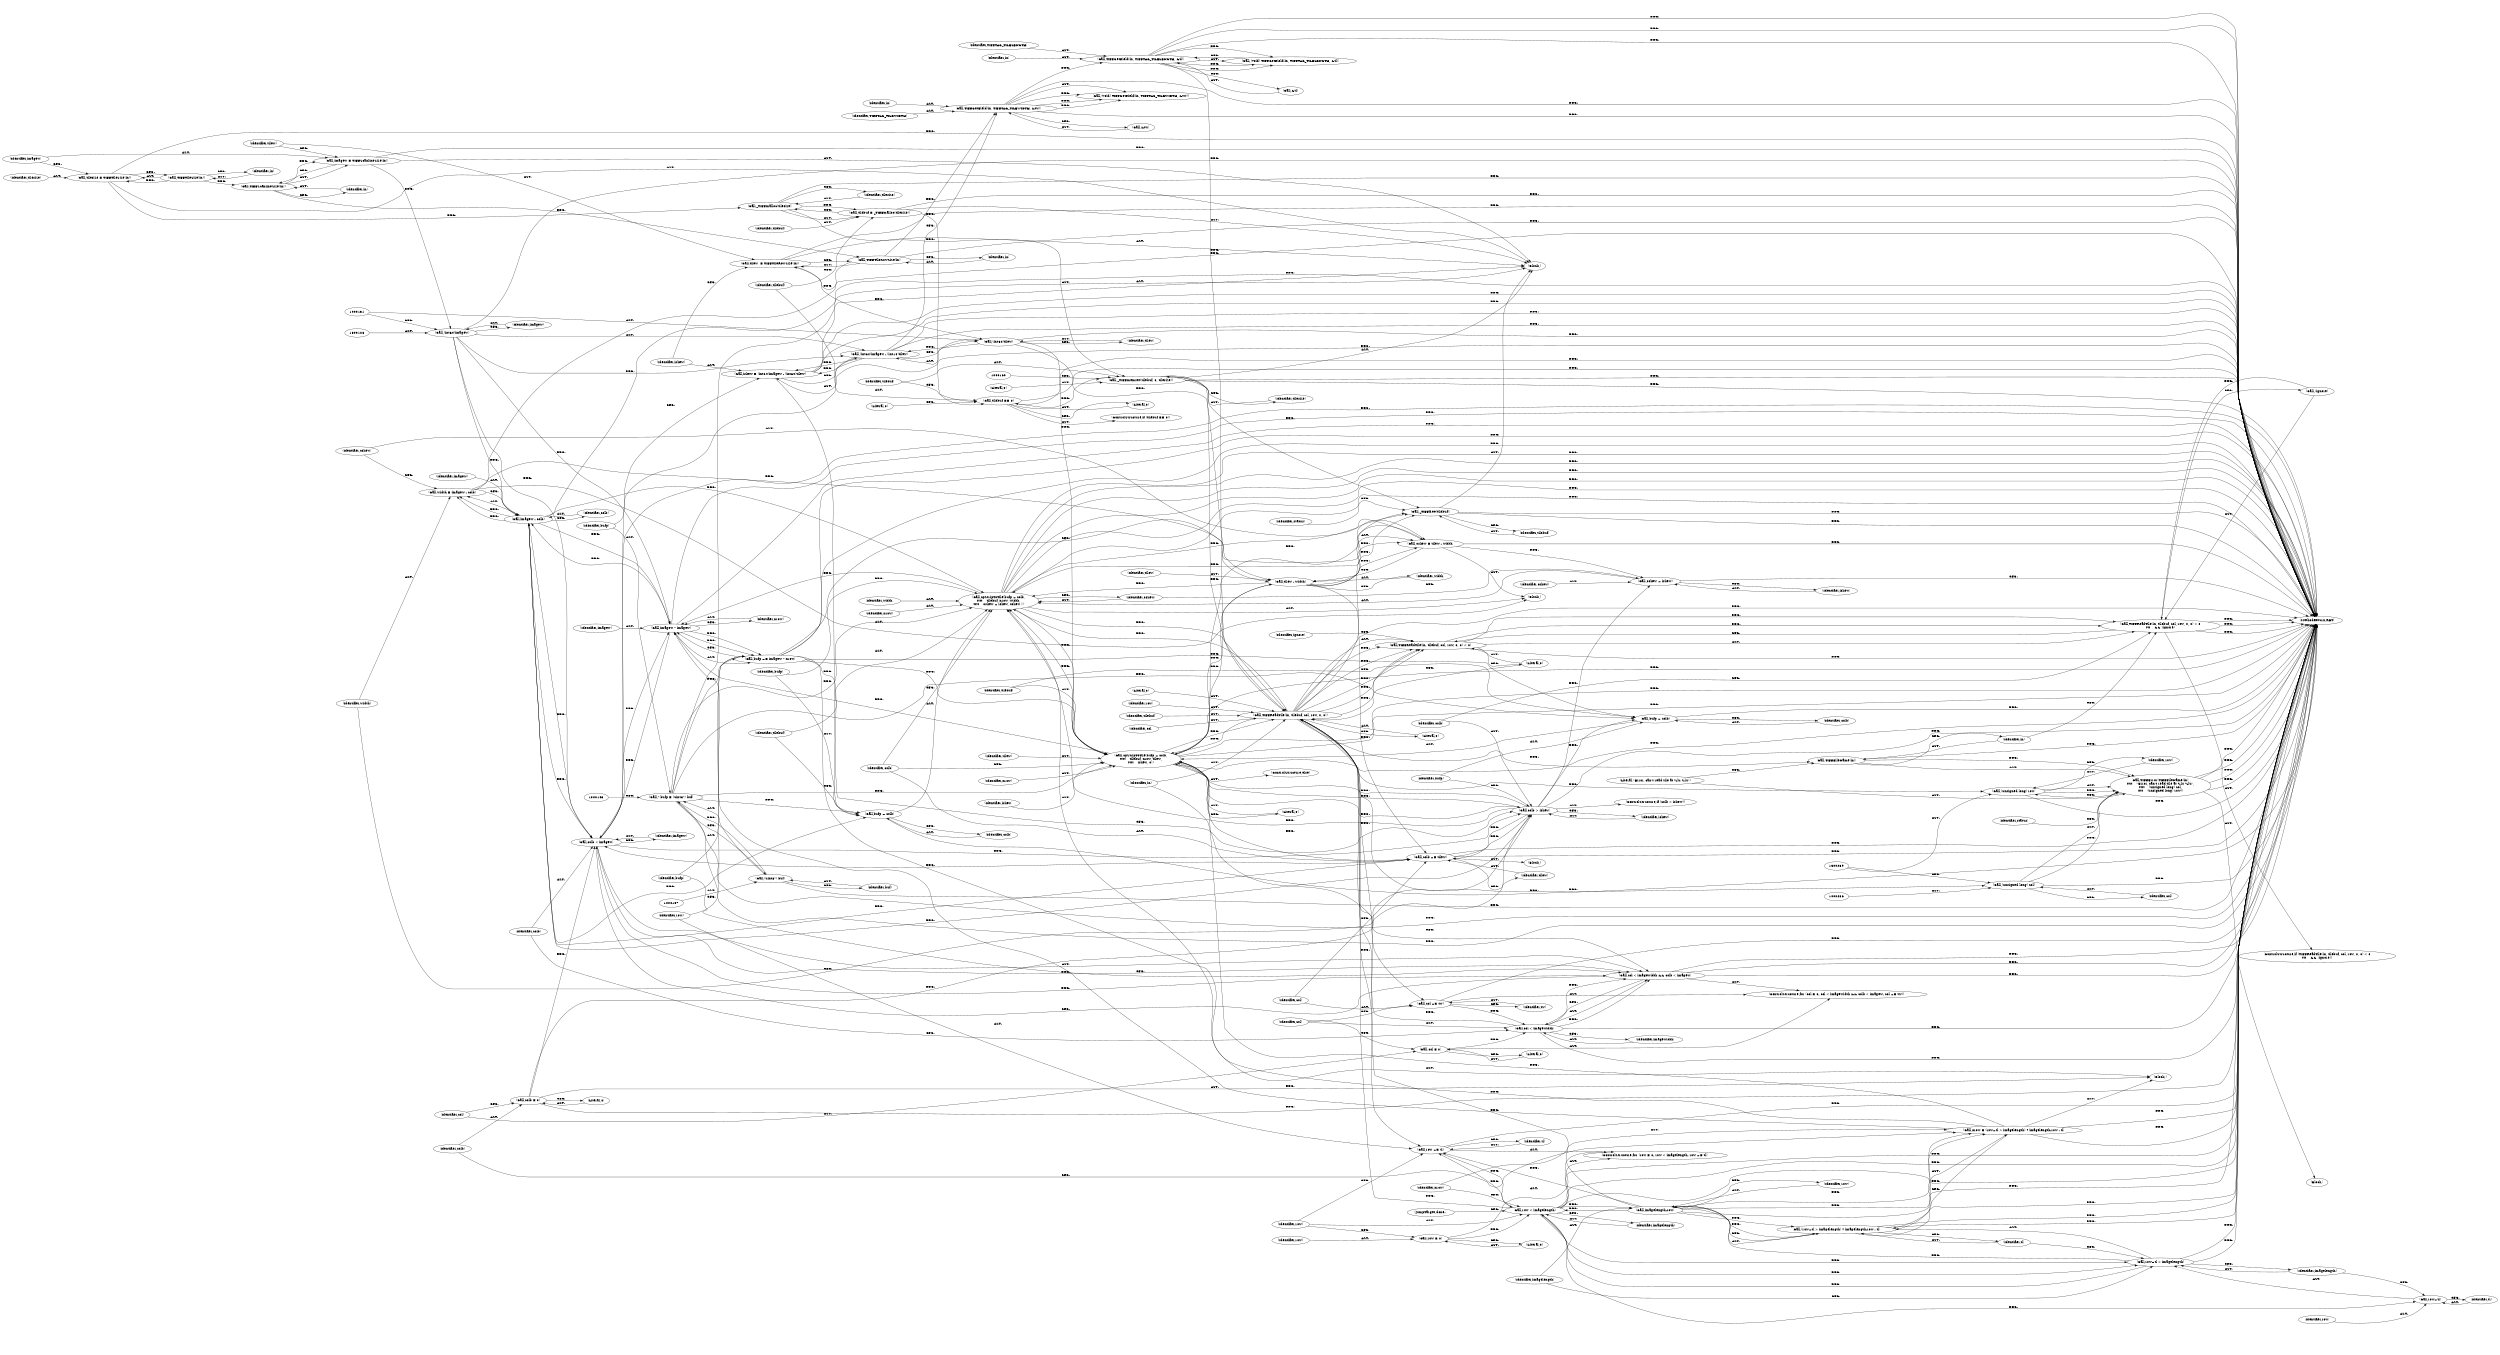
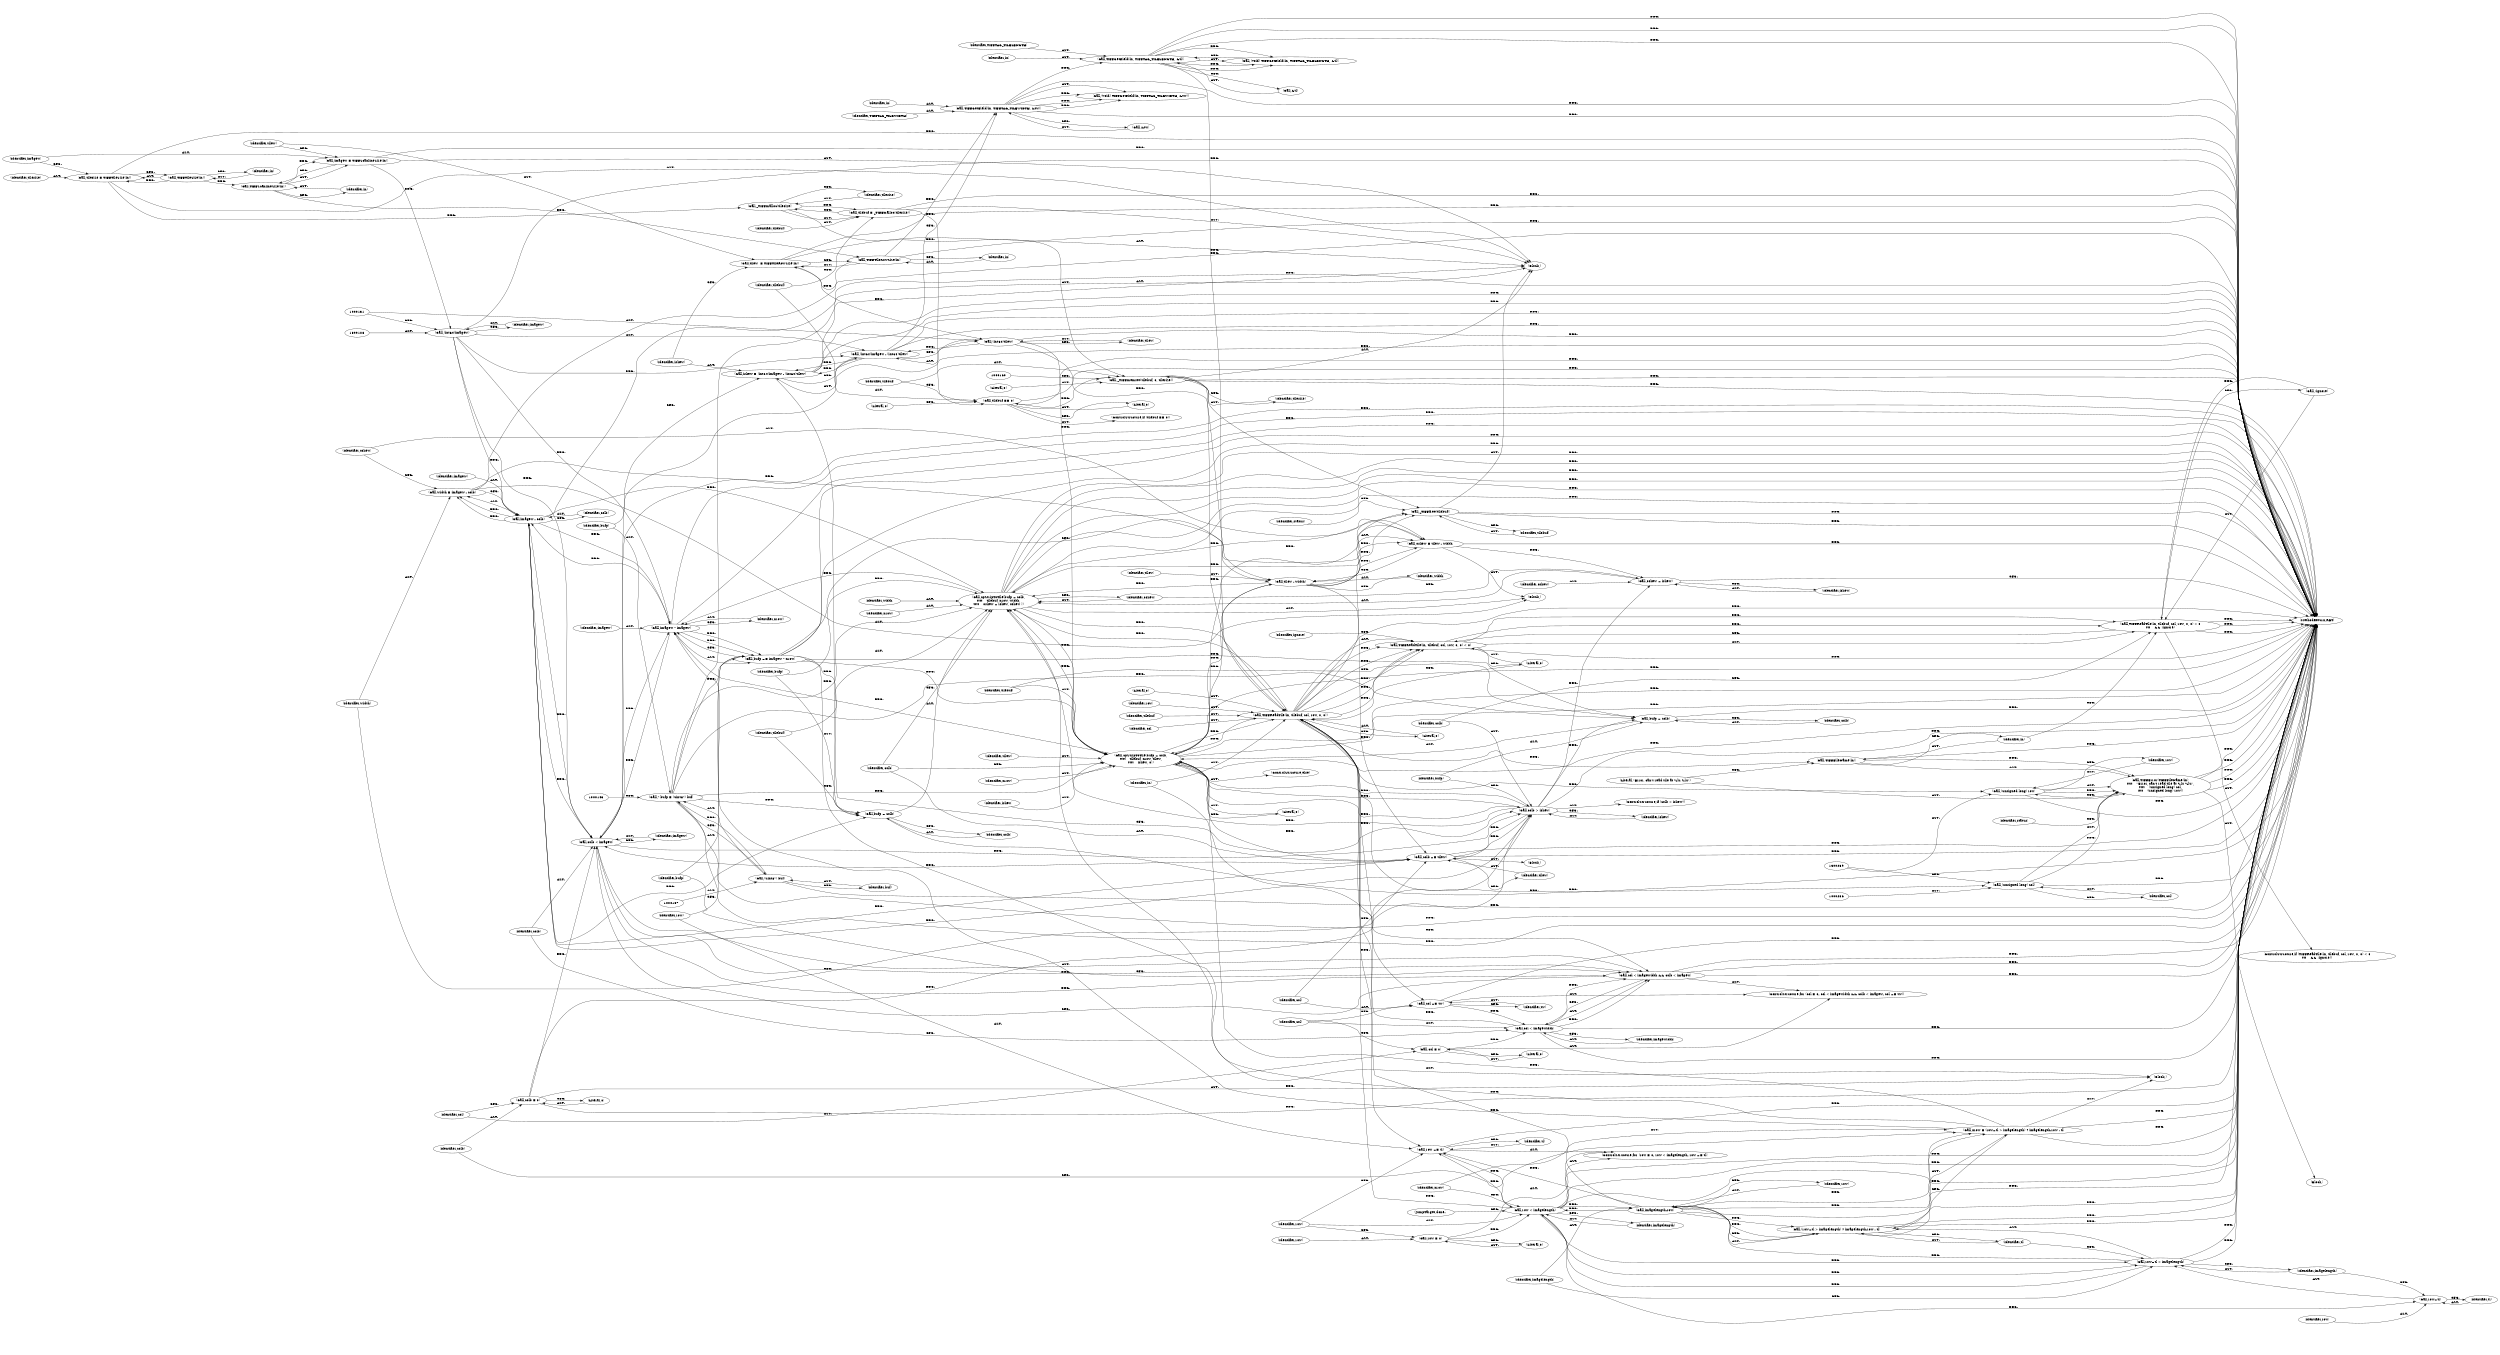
edge "(Call,_TIFFmalloc(tilesize))" -> "(MethodReturn,RET)": removed, label "DDG:"
node "(Call,(int64)imagew - (int14)tilew)": label "(Call,(int64)imagew - (int14)tilew)" -> "(Call,(int64)imagew - (int64)tilew)"
